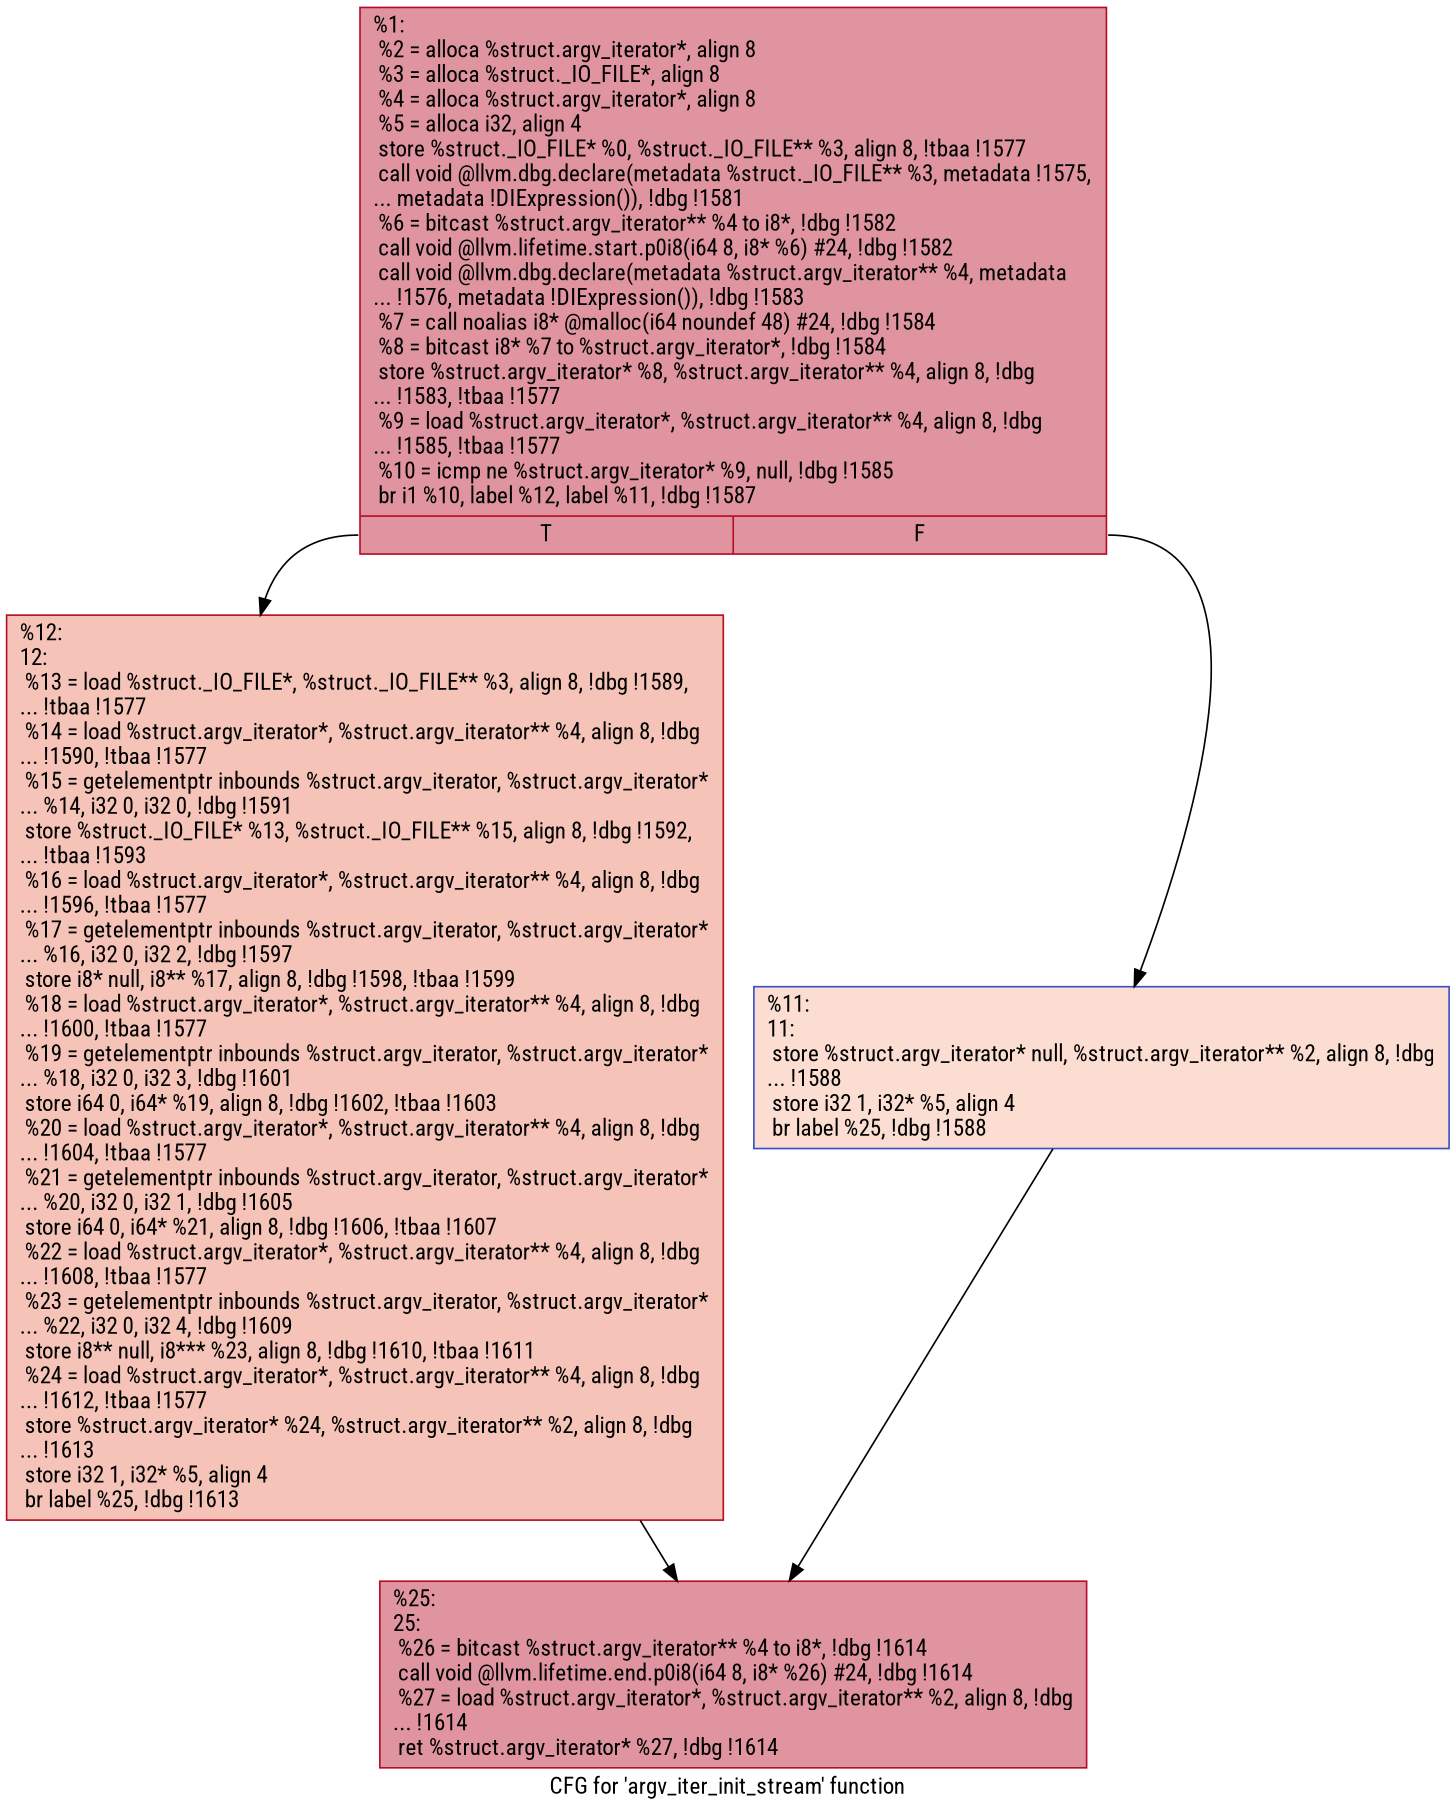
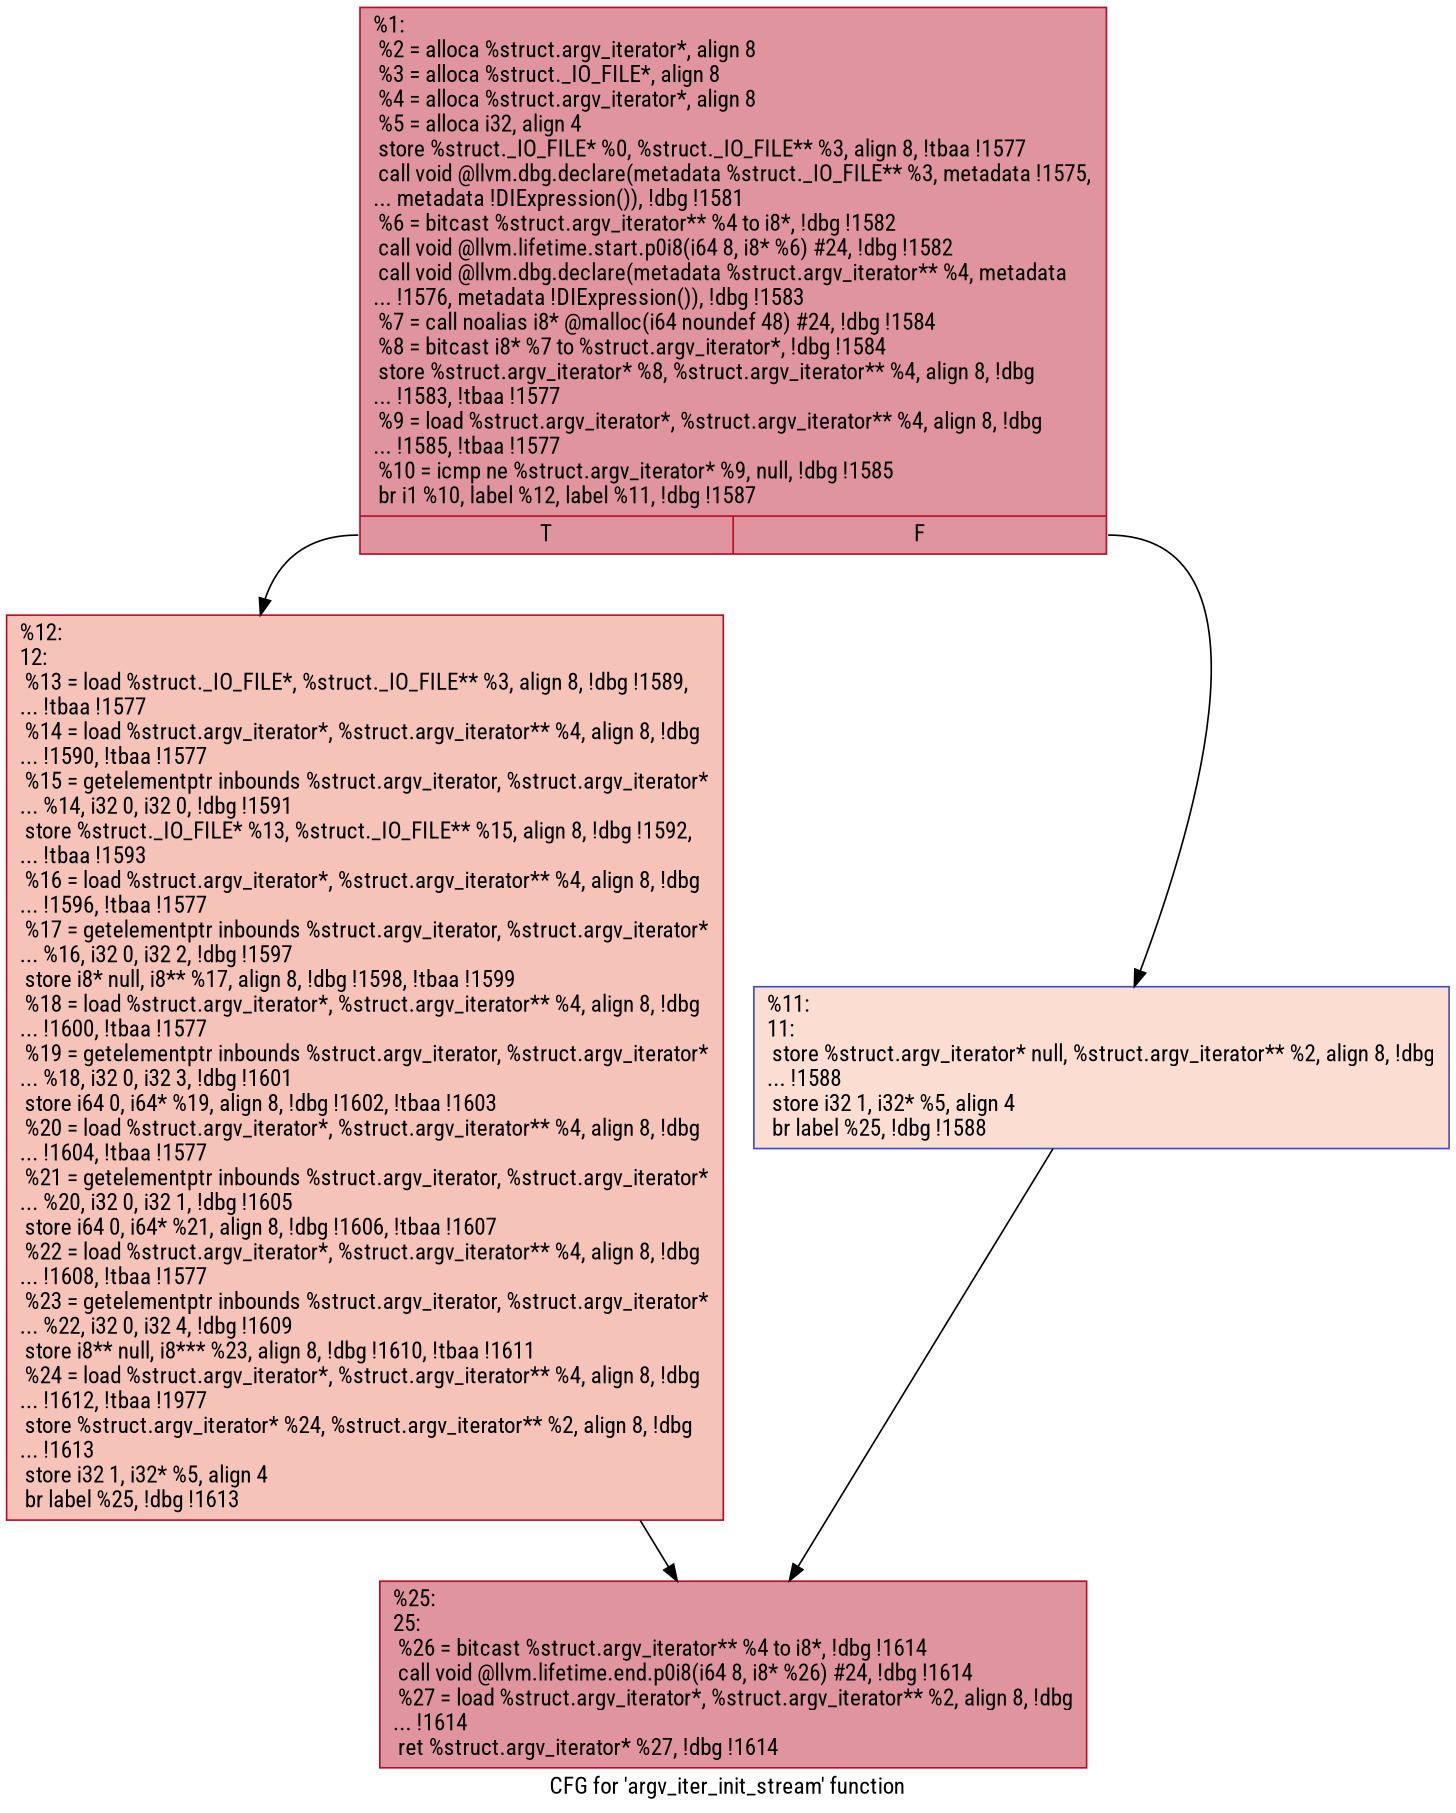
node "%12:": text "... !1612, !tbaa !1577" -> "... !1612, !tbaa !1977"
